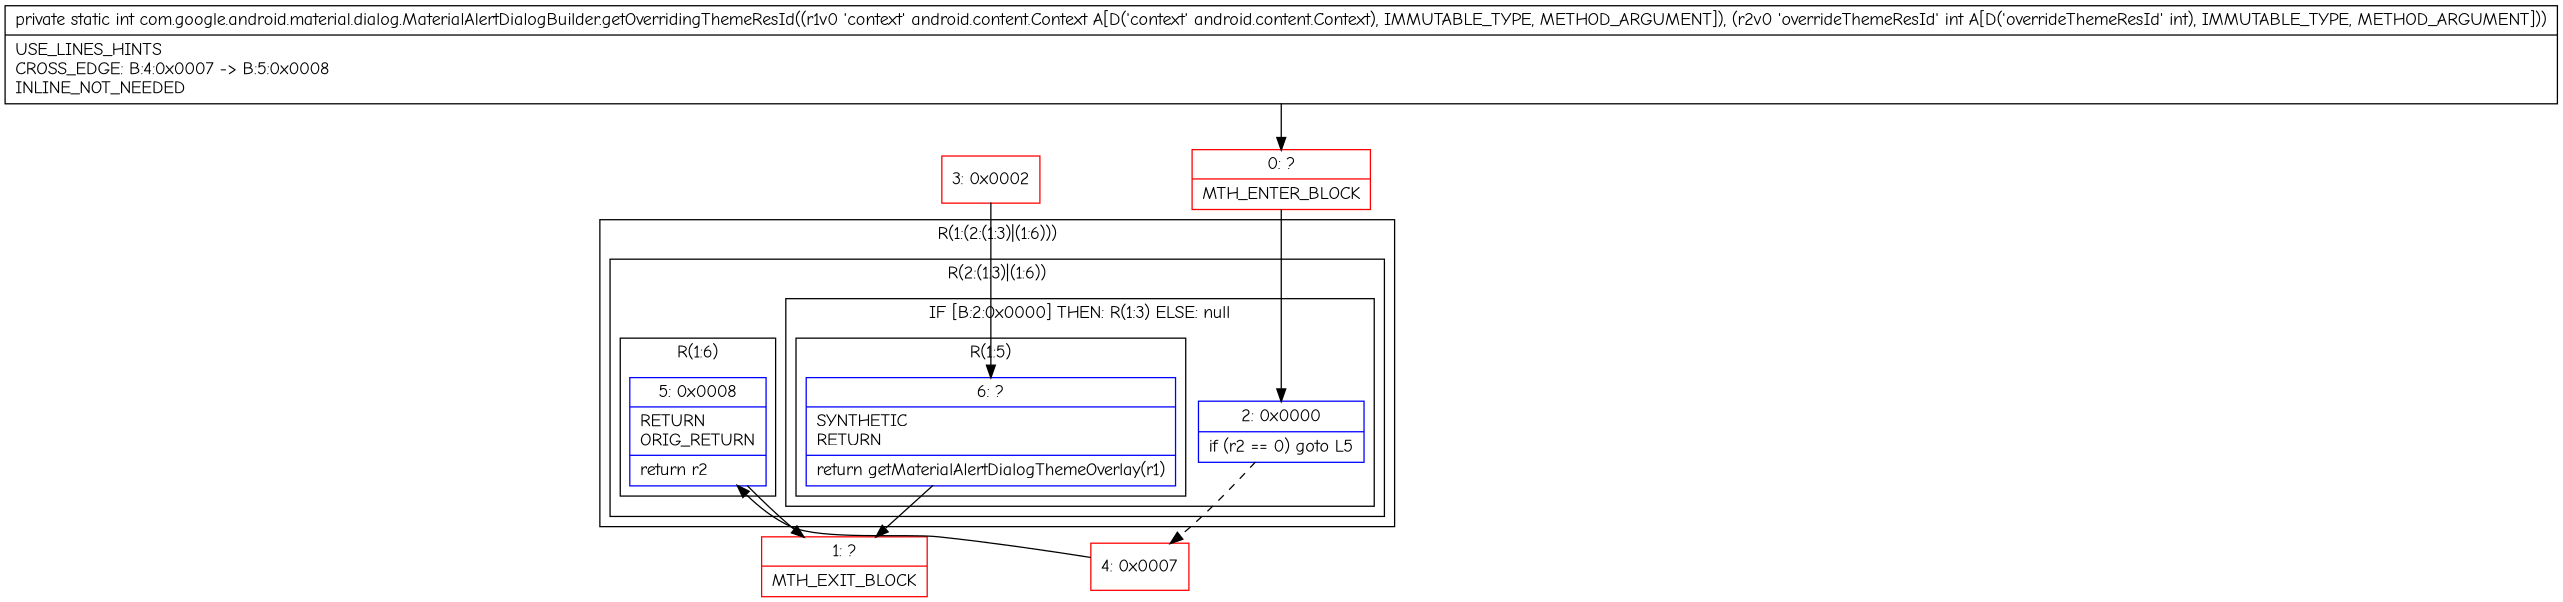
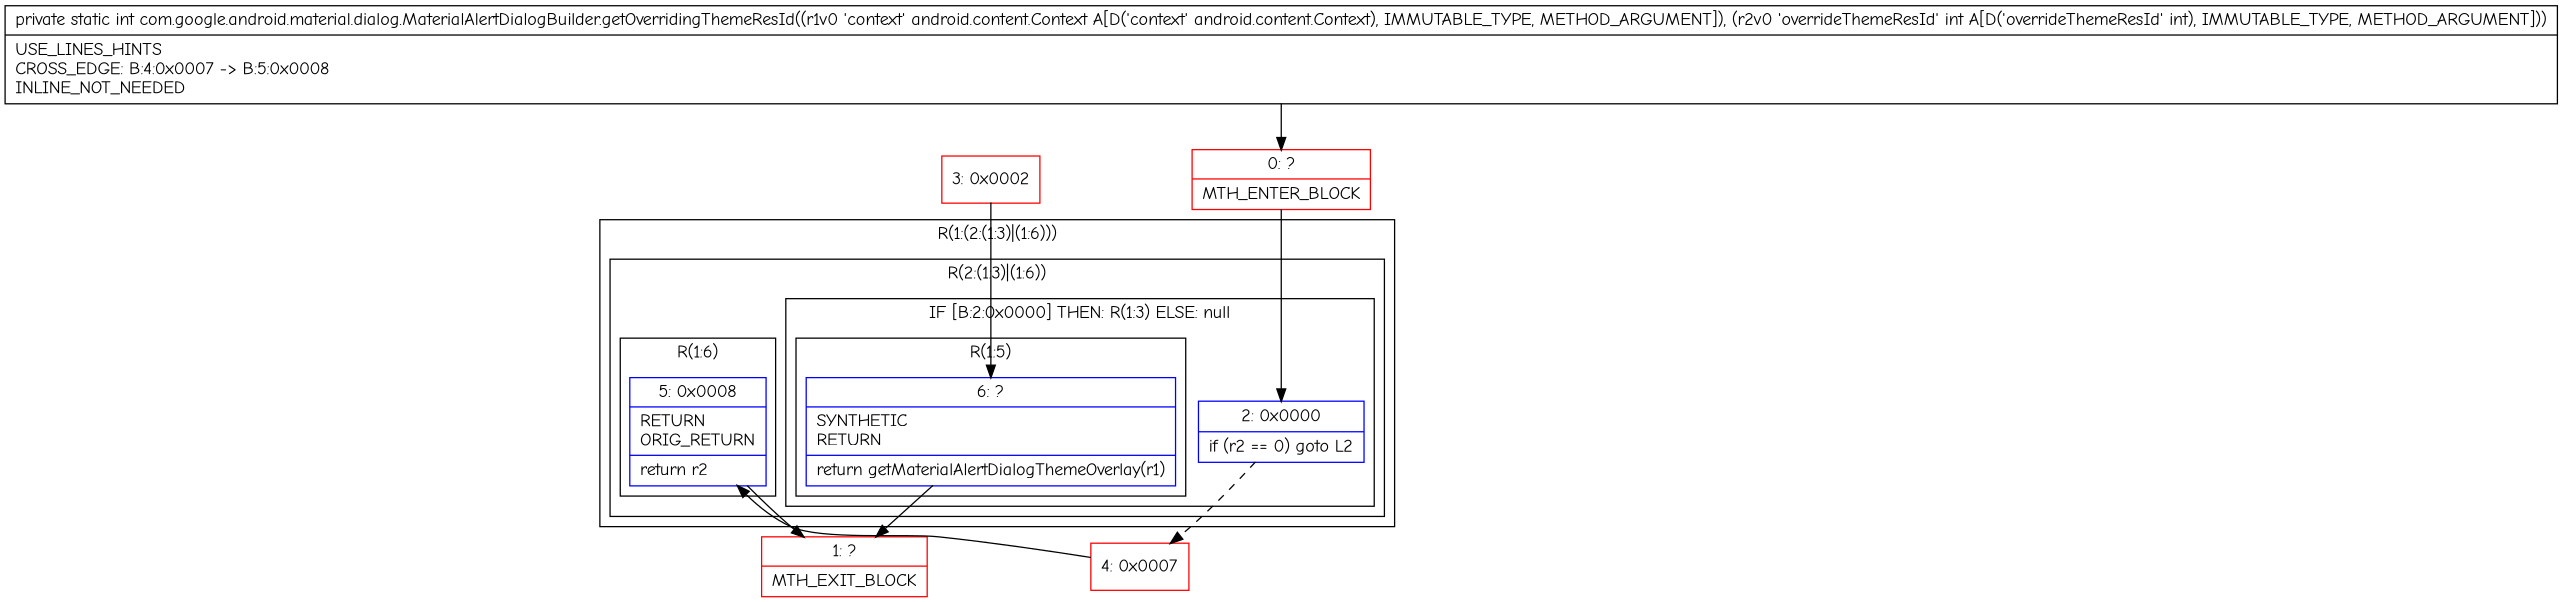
node "2: 0x0000": text "if (r2 == 0) goto L5" -> "if (r2 == 0) goto L2"
